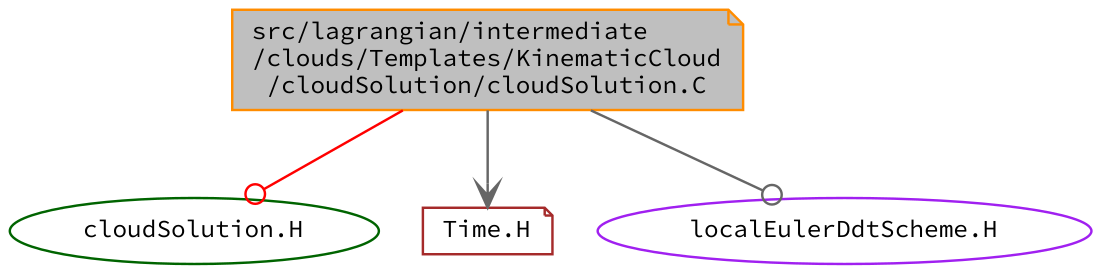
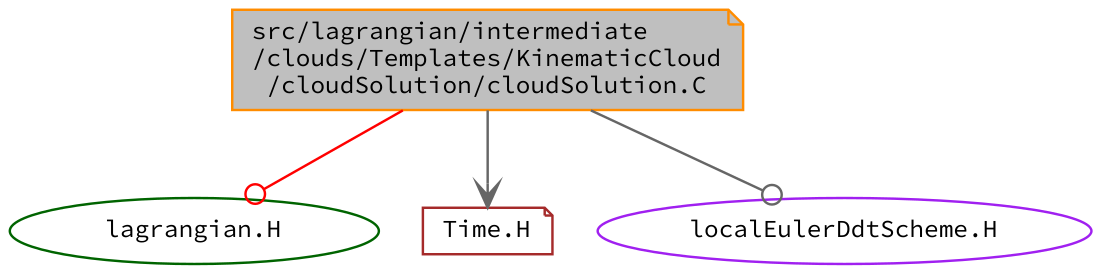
node "cloudSolution.H": label "cloudSolution.H" -> "lagrangian.H"
